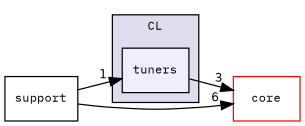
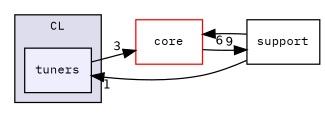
edge "core" -> "support": added
